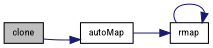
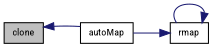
edge "clone" -> "autoMap": reversed
